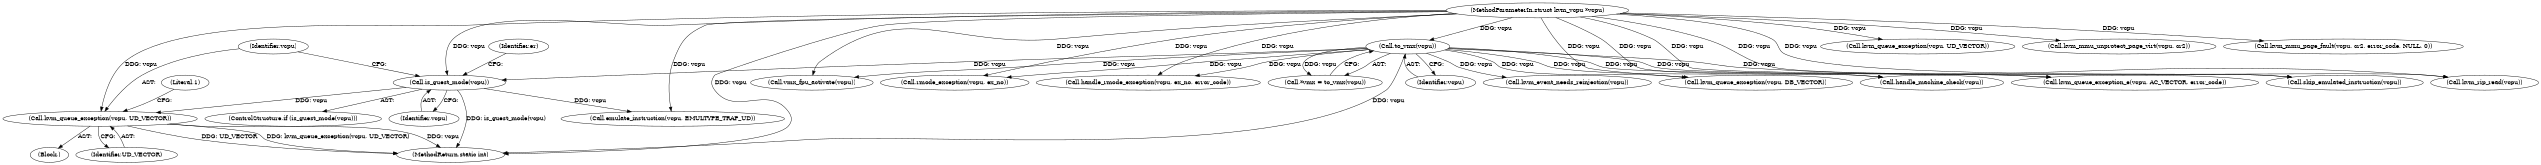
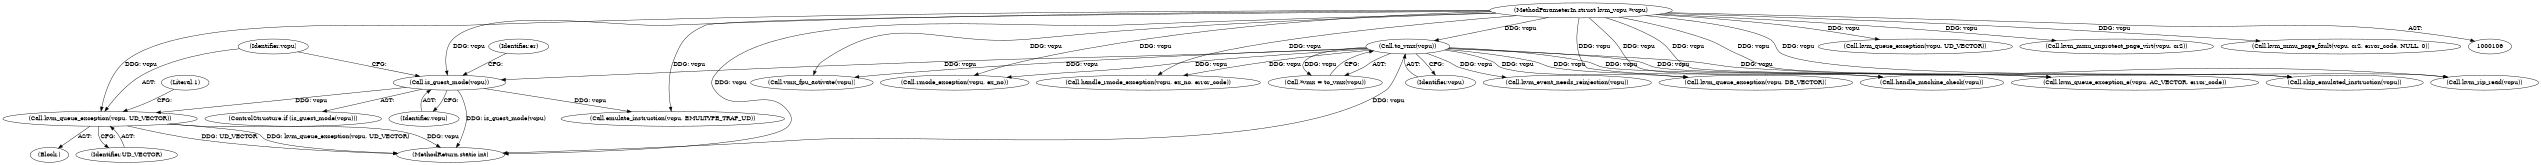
node "1000106": added
